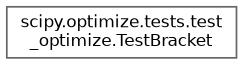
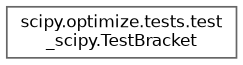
node "scipy.optimize.tests.test _optimize.TestBracket": label "scipy.optimize.tests.test _optimize.TestBracket" -> "scipy.optimize.tests.test _scipy.TestBracket"
